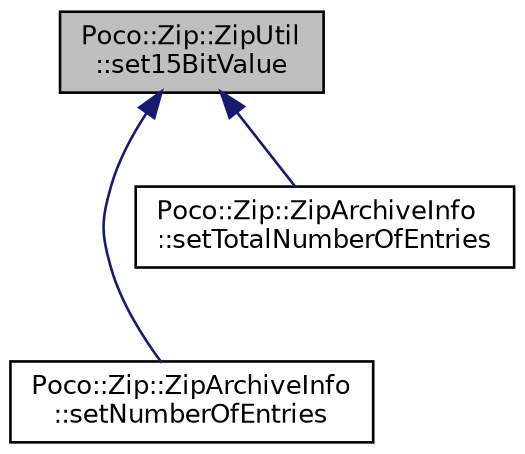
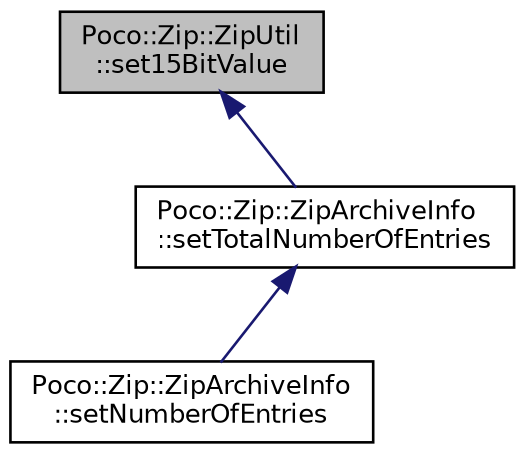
edge "Poco::Zip::ZipArchiveInfo ::setNumberOfEntries" -> "Poco::Zip::ZipUtil ::set15BitValue": now "Poco::Zip::ZipArchiveInfo ::setNumberOfEntries" -> "Poco::Zip::ZipArchiveInfo ::setTotalNumberOfEntries"
